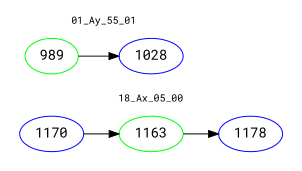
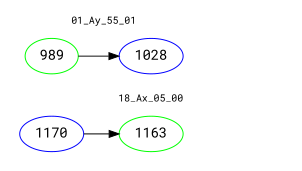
node "1178": removed
